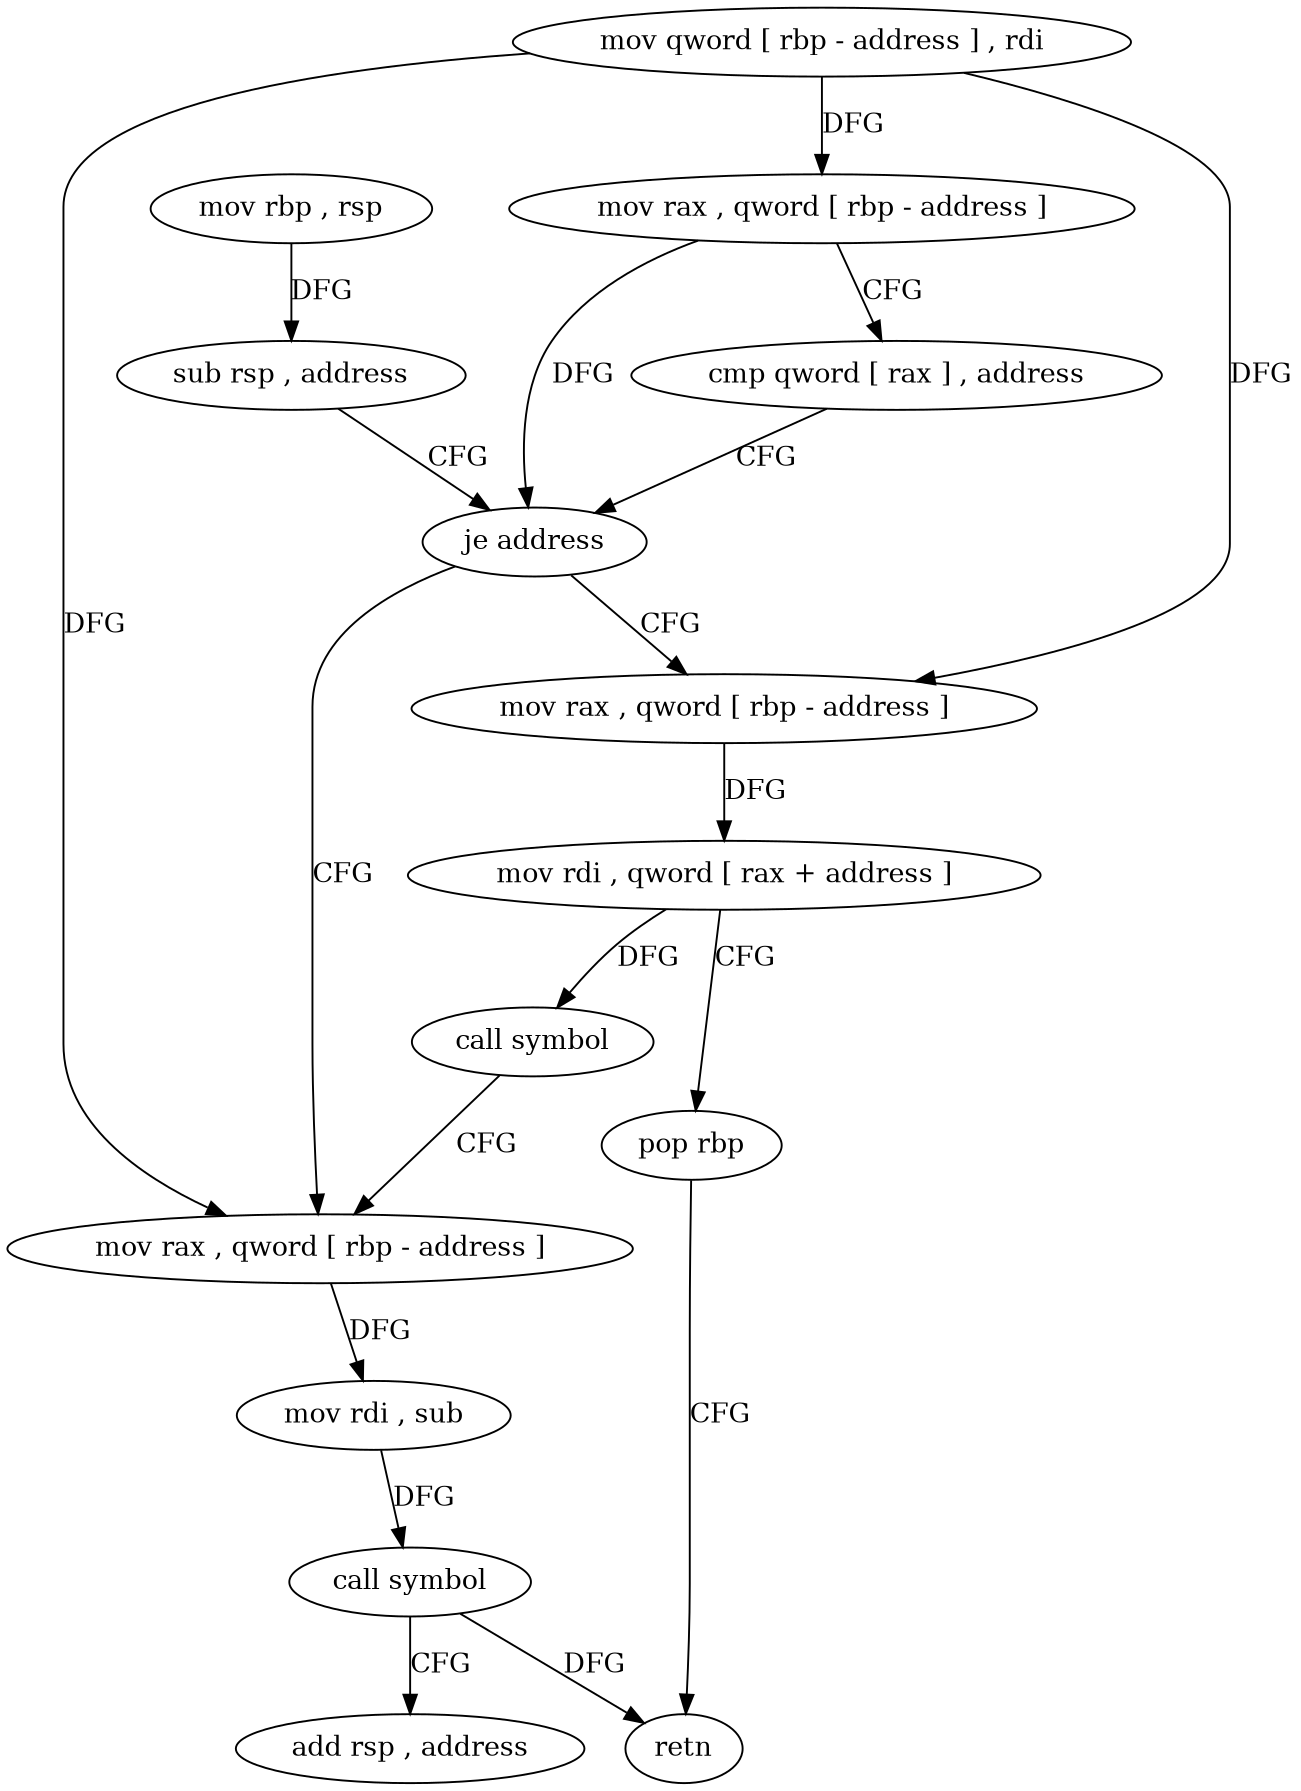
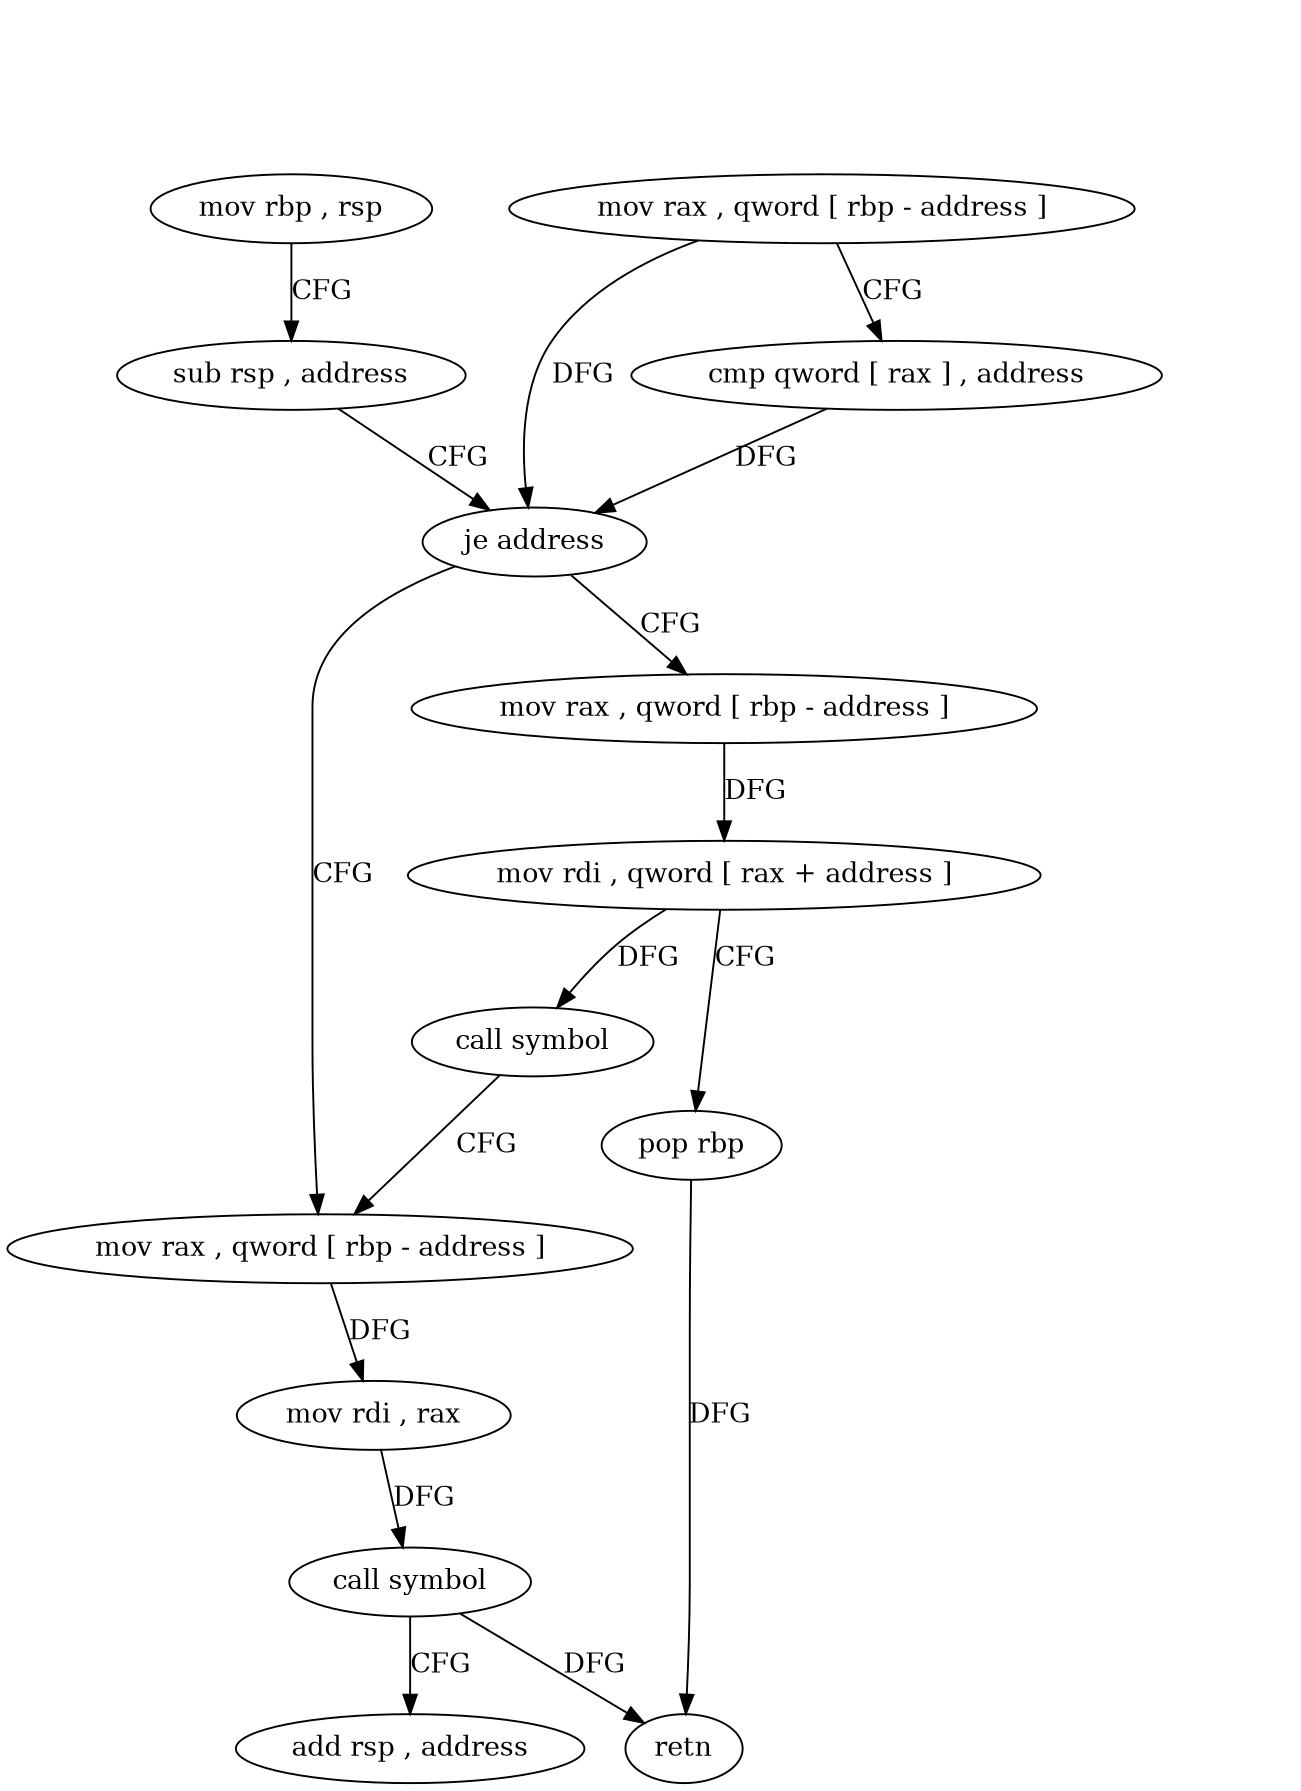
node "mov qword [ rbp - address ] , rdi": removed
edge "mov rbp , rsp" -> "sub rsp , address": label "DFG" -> "CFG"
edge "cmp qword [ rax ] , address" -> "je address": label "CFG" -> "DFG"
node "mov rdi , sub": label "mov rdi , sub" -> "mov rdi , rax"
edge "pop rbp" -> "retn": label "CFG" -> "DFG"
